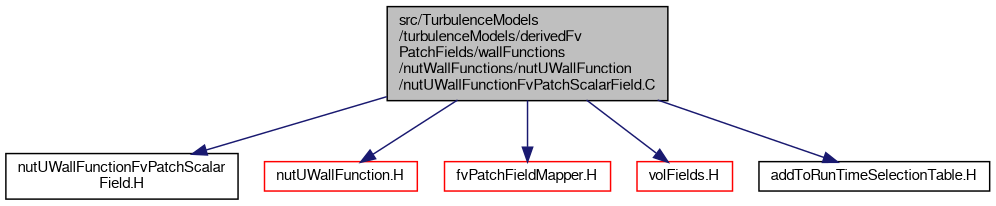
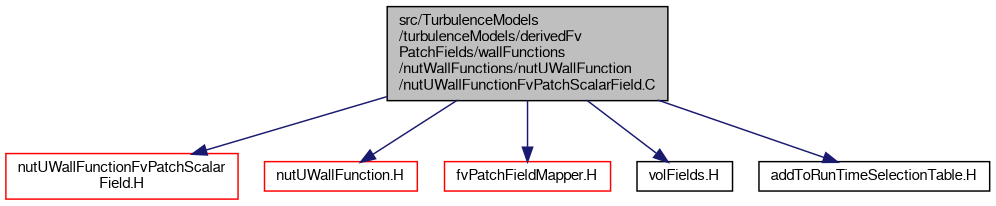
node "nutUWallFunctionFvPatchScalar Field.H": color black -> red
node "volFields.H": color red -> black
